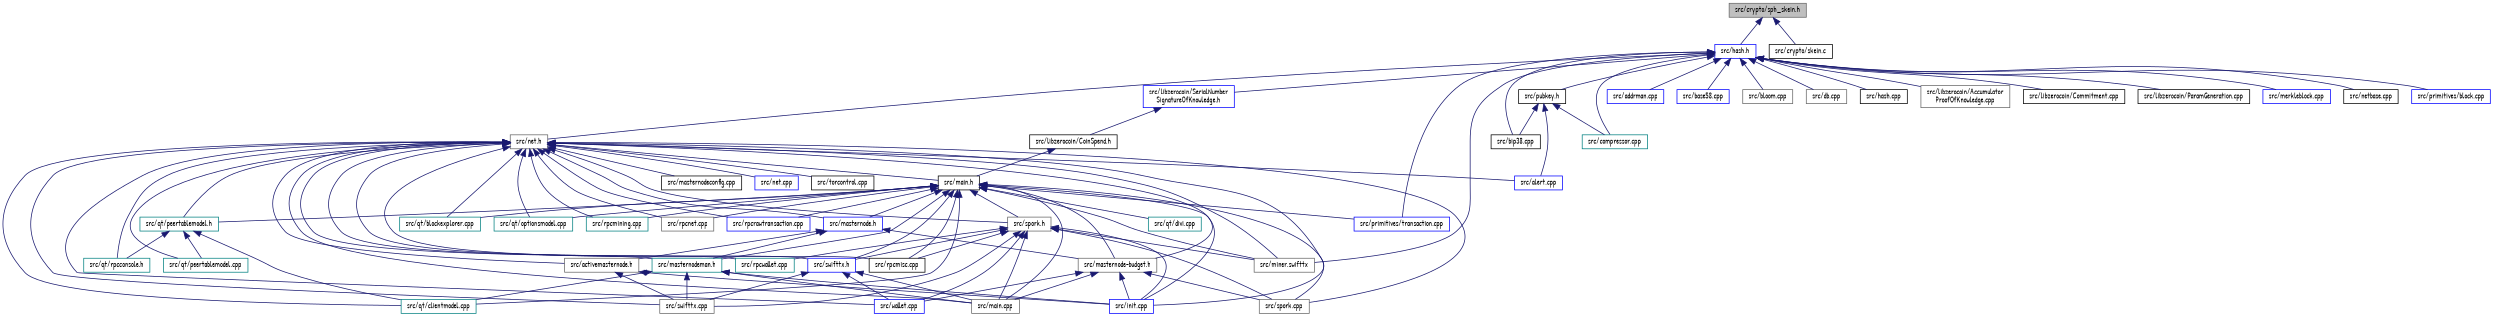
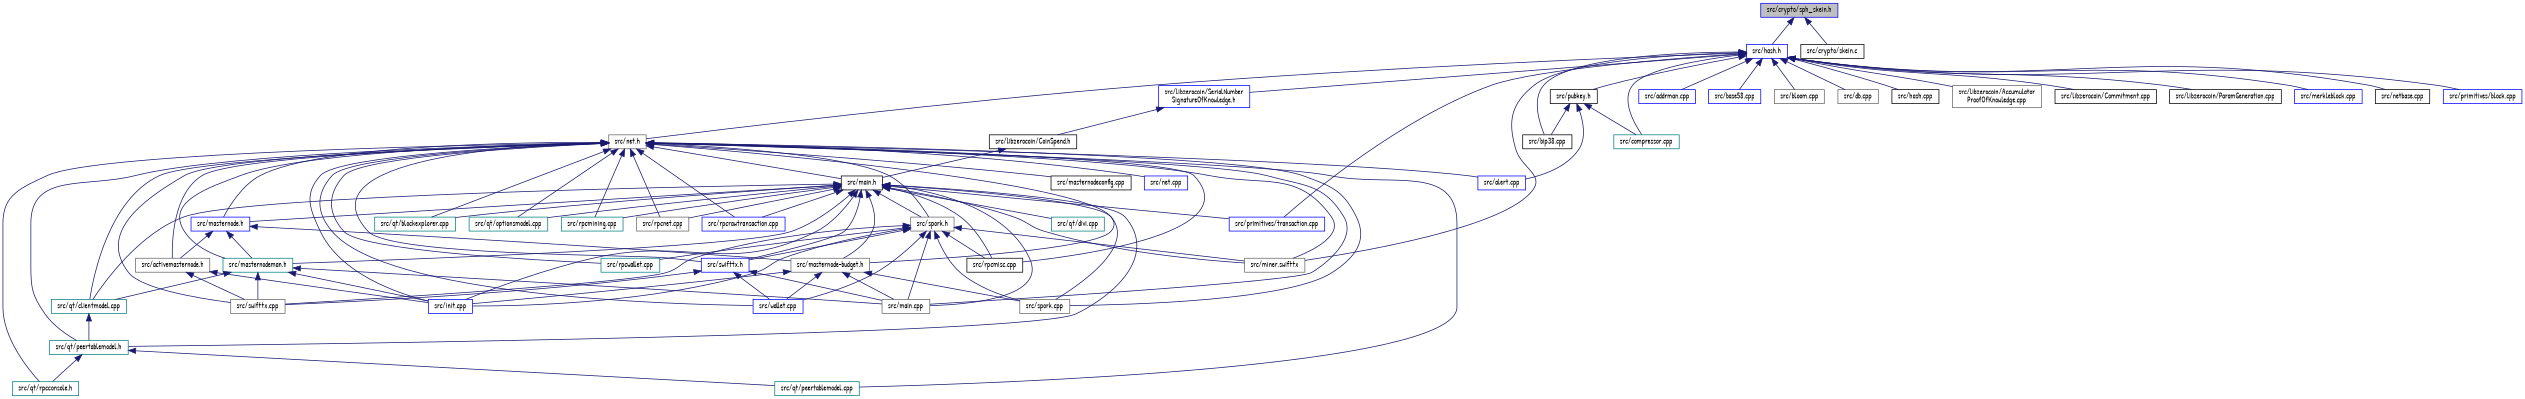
node "src/crypto/sph_skein.h": color gray40 -> blue
node "src/torcontrol.cpp": removed
edge "src/qt/clientmodel.cpp" -> "src/qt/peertablemodel.h": reversed
